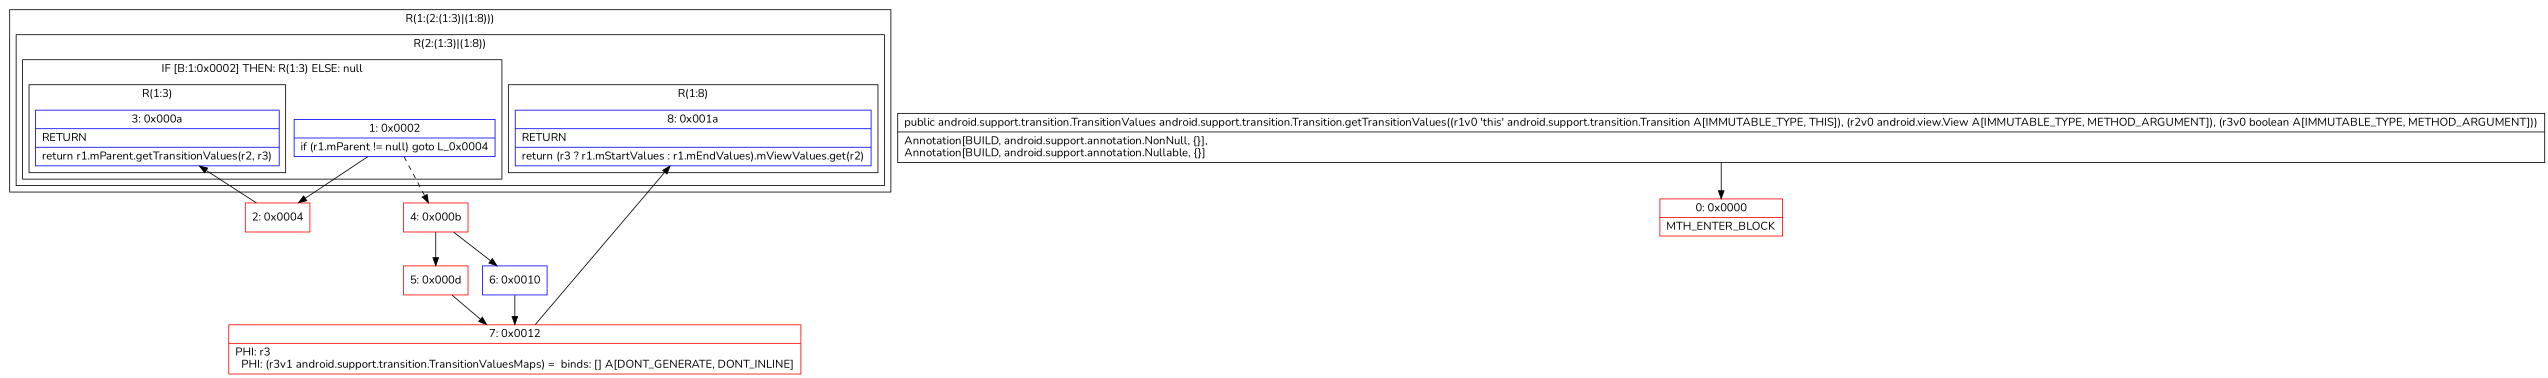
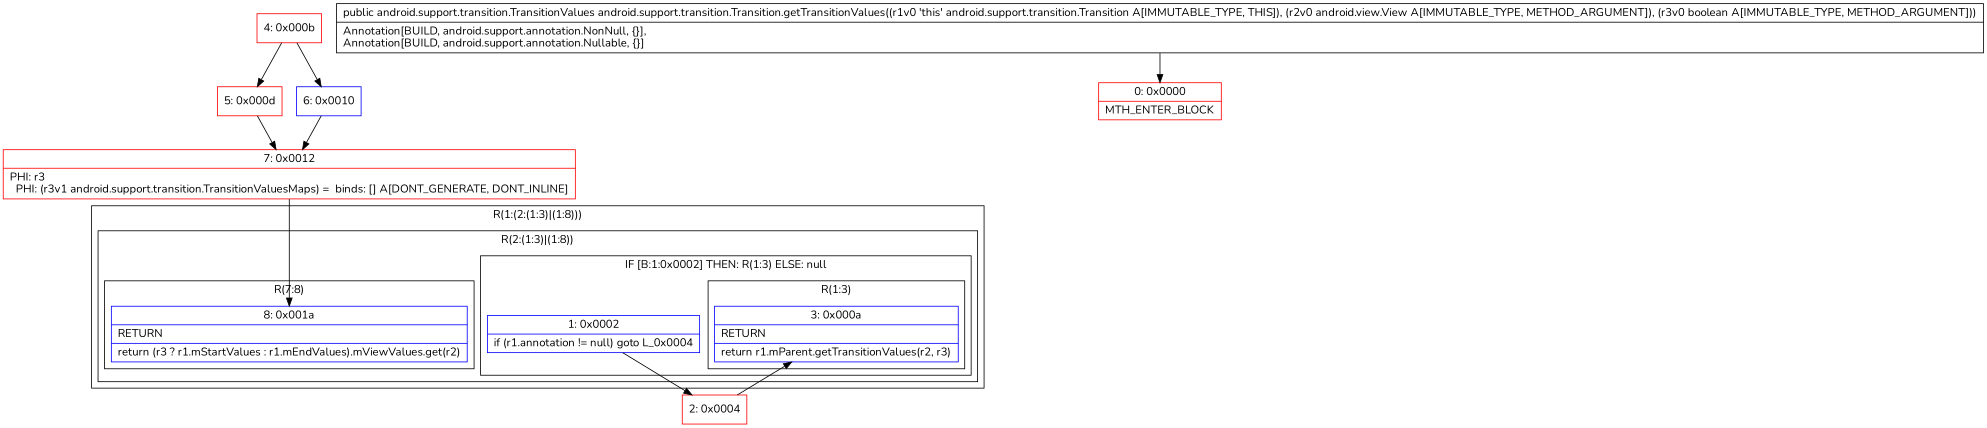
cluster "R(1:8)": label "R(1:8)" -> "R(7:8)"
node "1: 0x0002": text "if (r1.mParent != null) goto L_0x0004" -> "if (r1.annotation != null) goto L_0x0004"
edge "1: 0x0002" -> "4: 0x000b": removed
